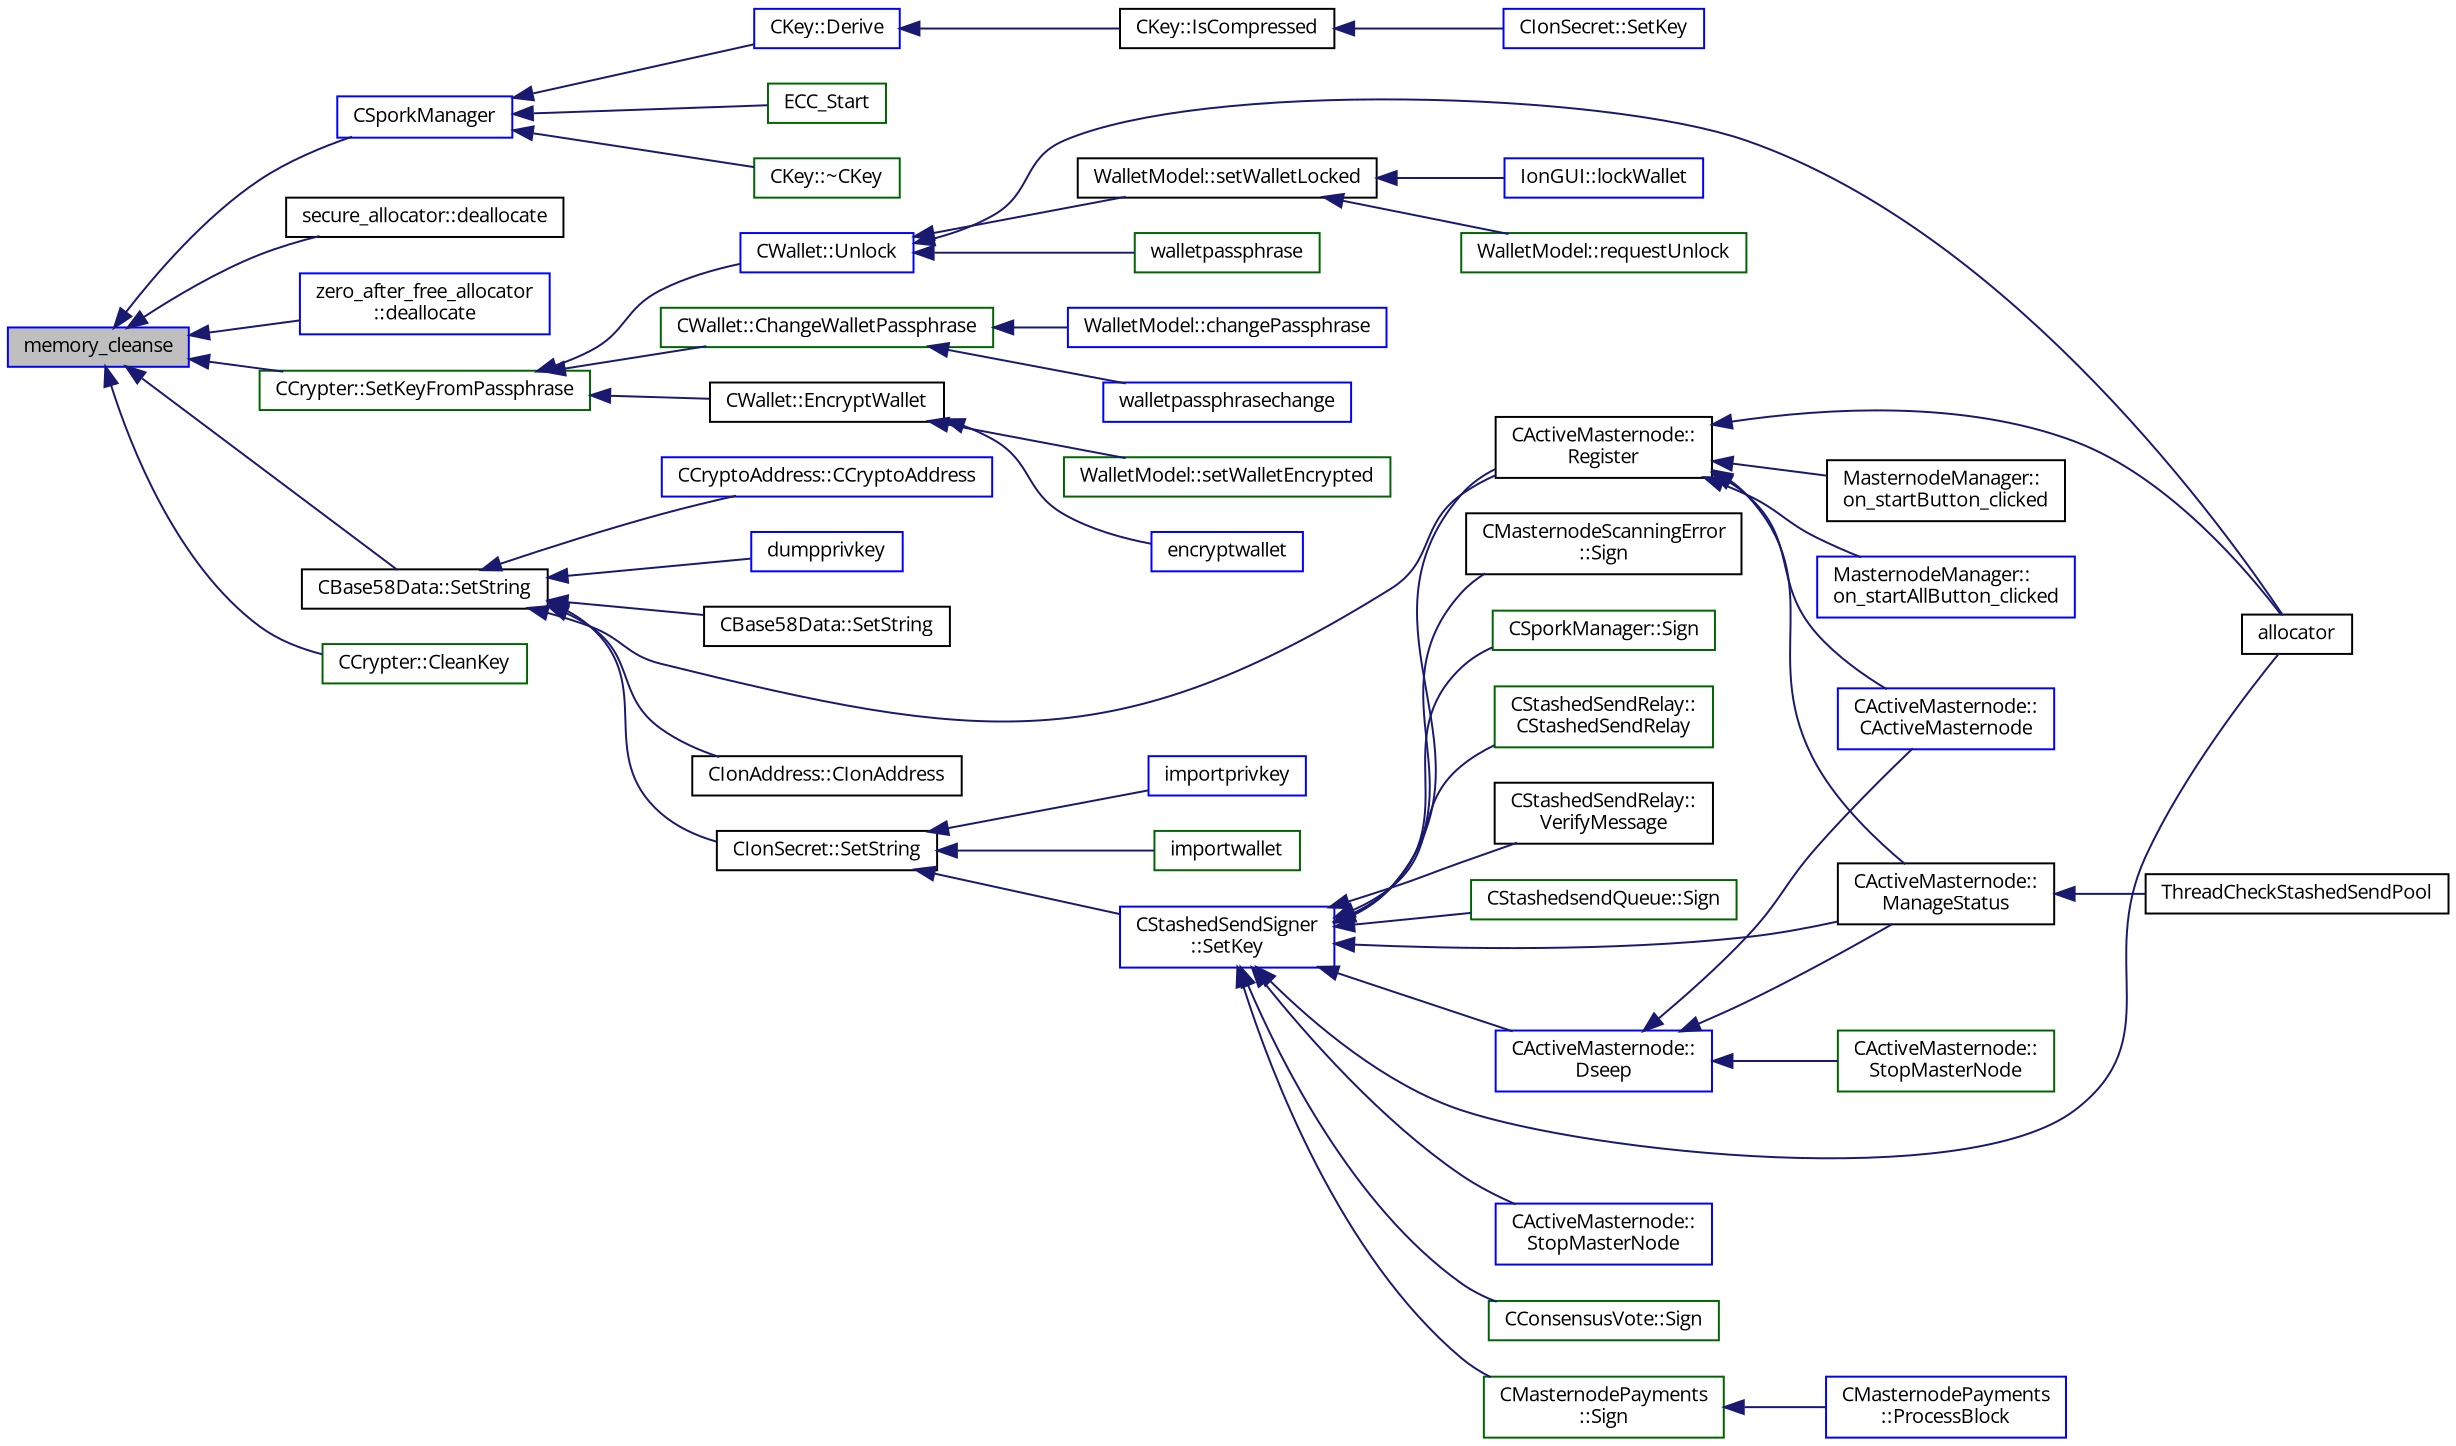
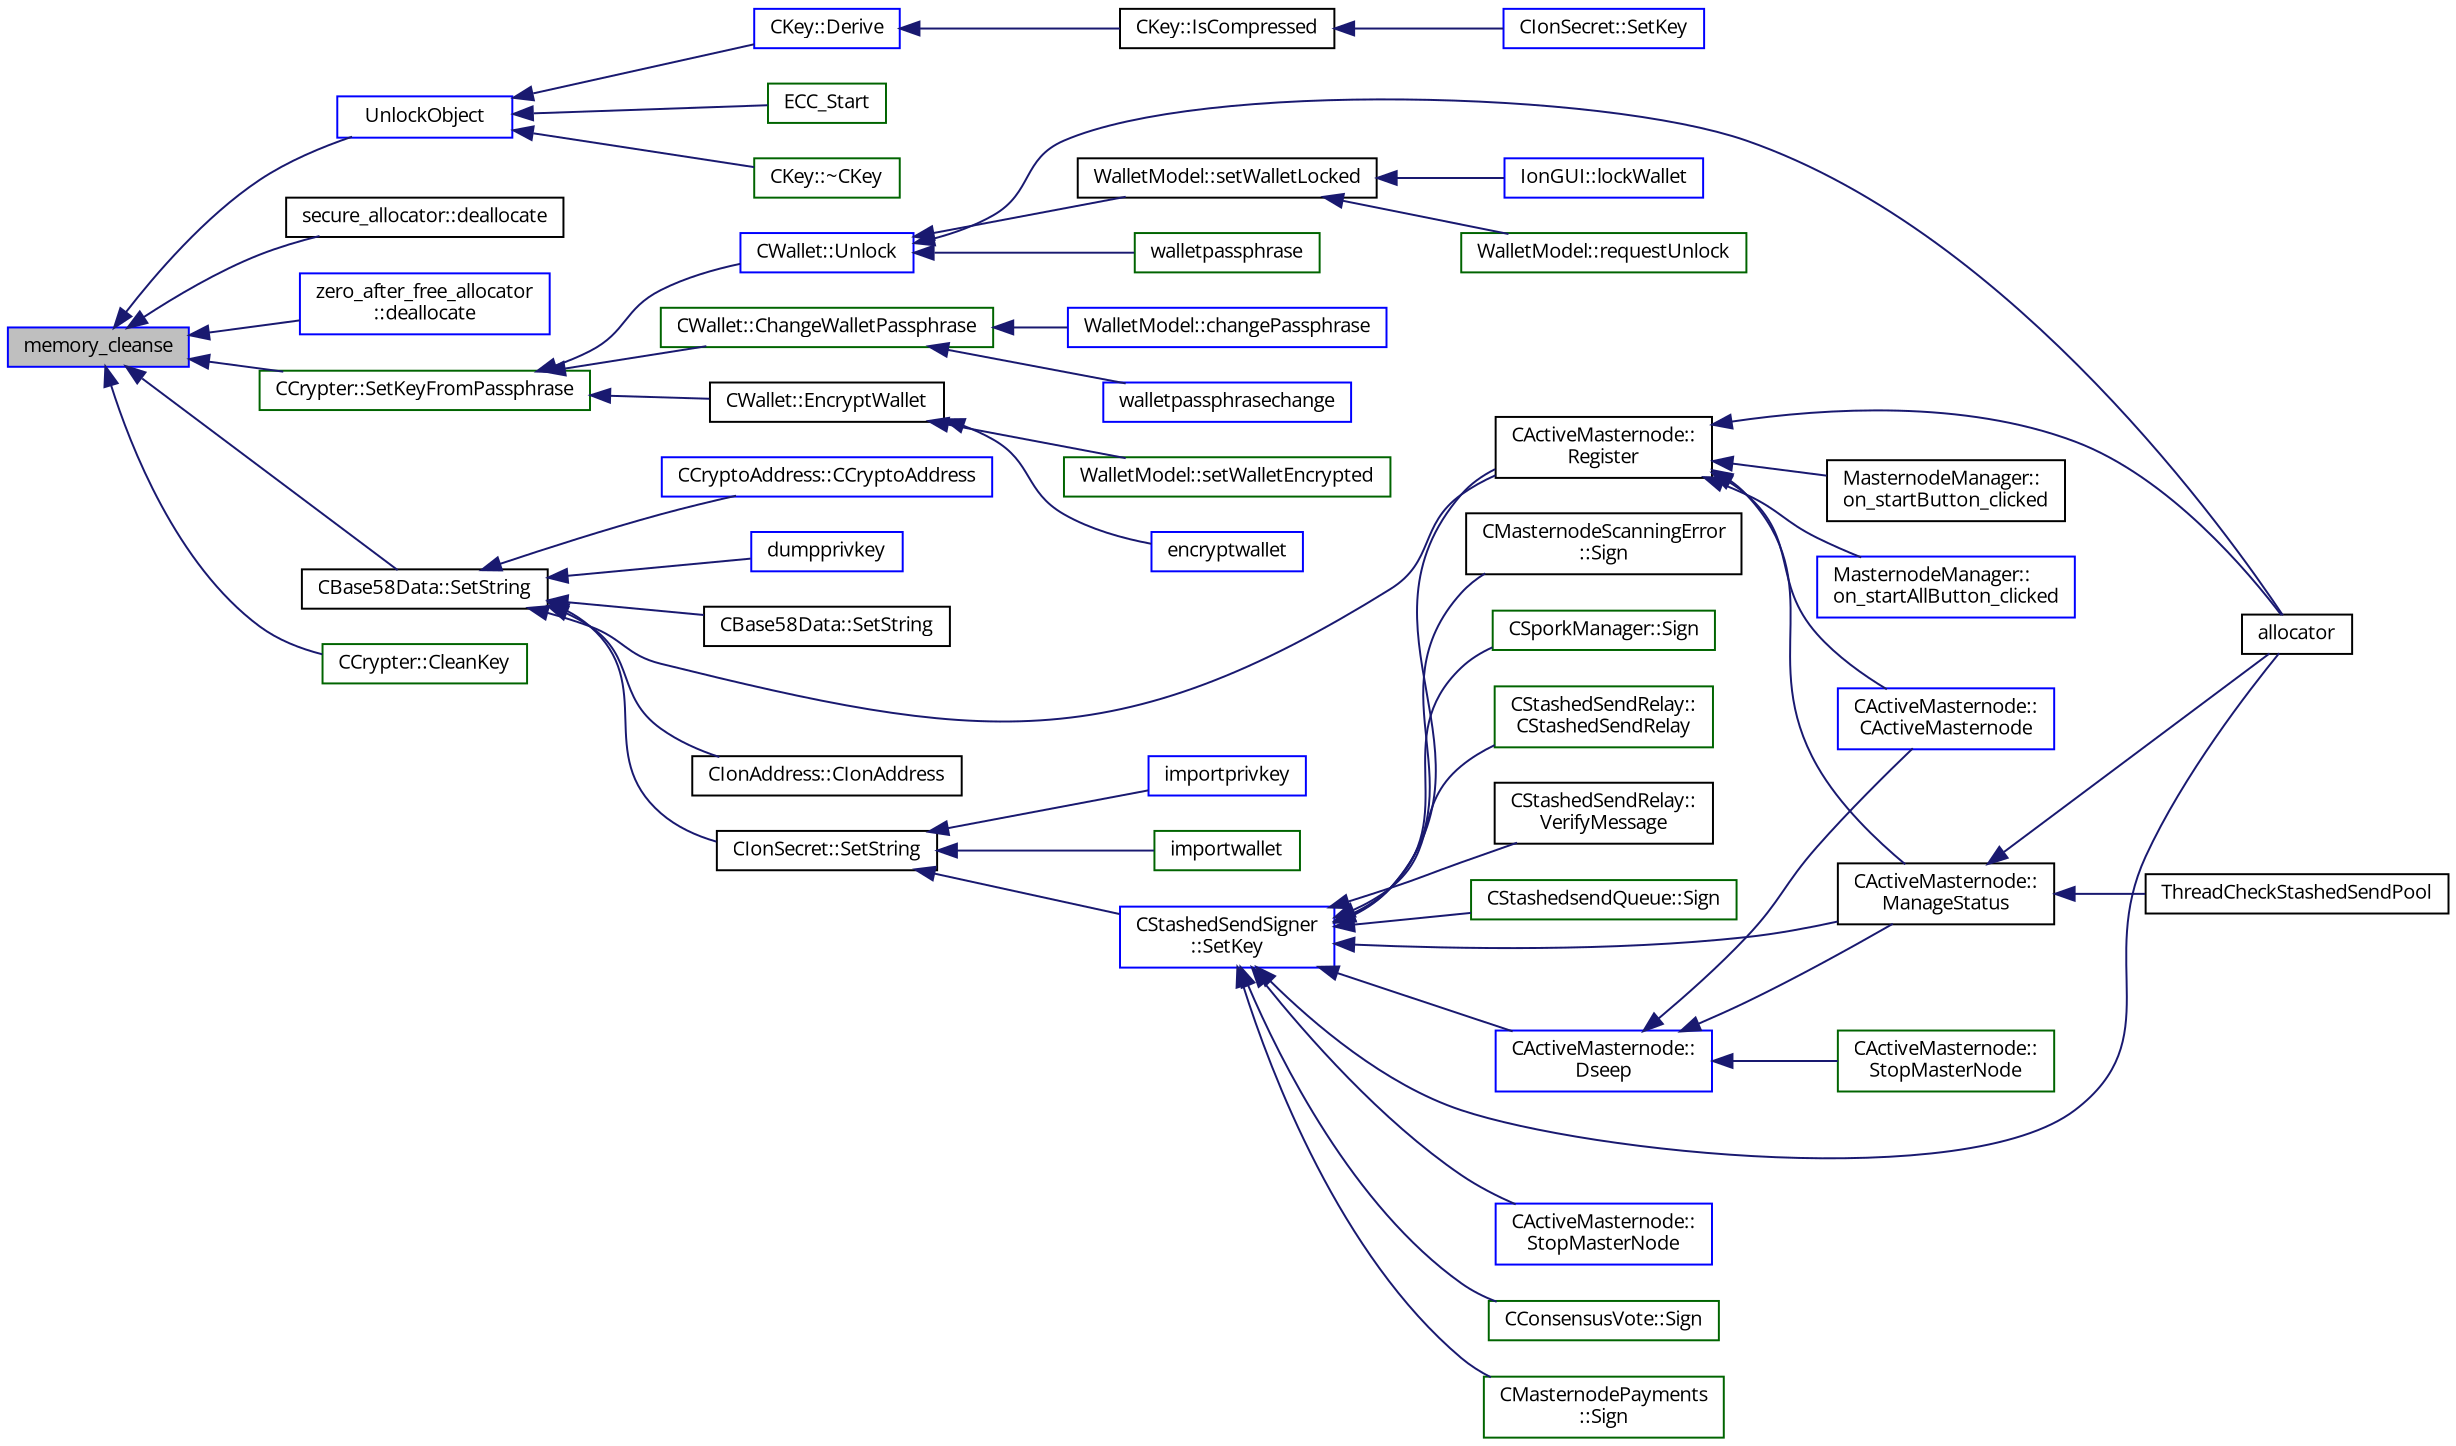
node "CSporkManager": label "CSporkManager" -> "UnlockObject"
edge "allocator" -> "CActiveMasternode:: ManageStatus": added
node "CMasternodePayments ::ProcessBlock": removed
